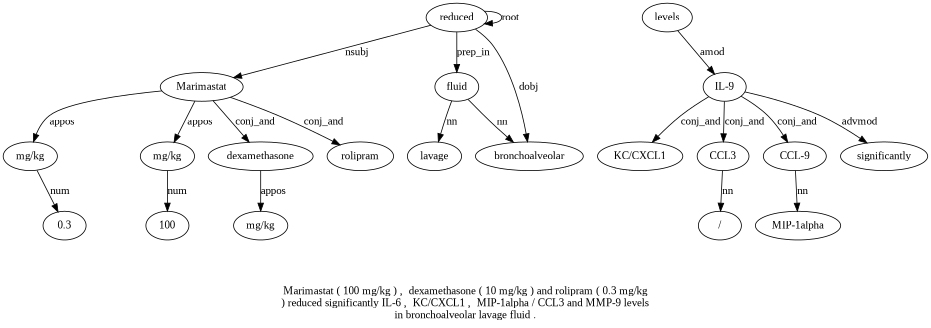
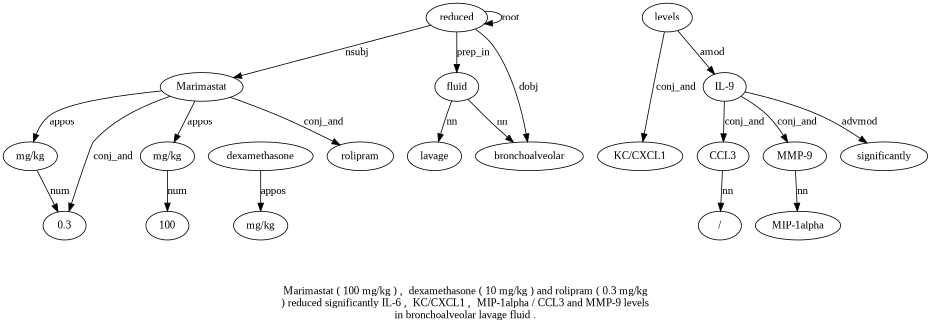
edge "IL-9" -> "KC/CXCL1": now "levels" -> "KC/CXCL1"
edge "Marimastat" -> "dexamethasone": now "Marimastat" -> "0.3"
node "CCL-9": label "CCL-9" -> "MMP-9"
